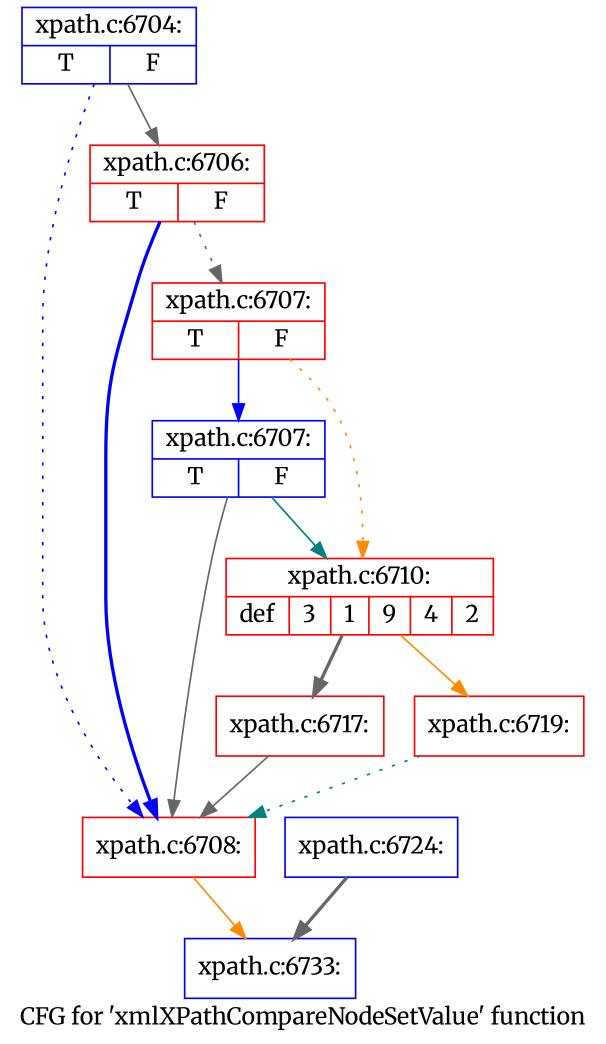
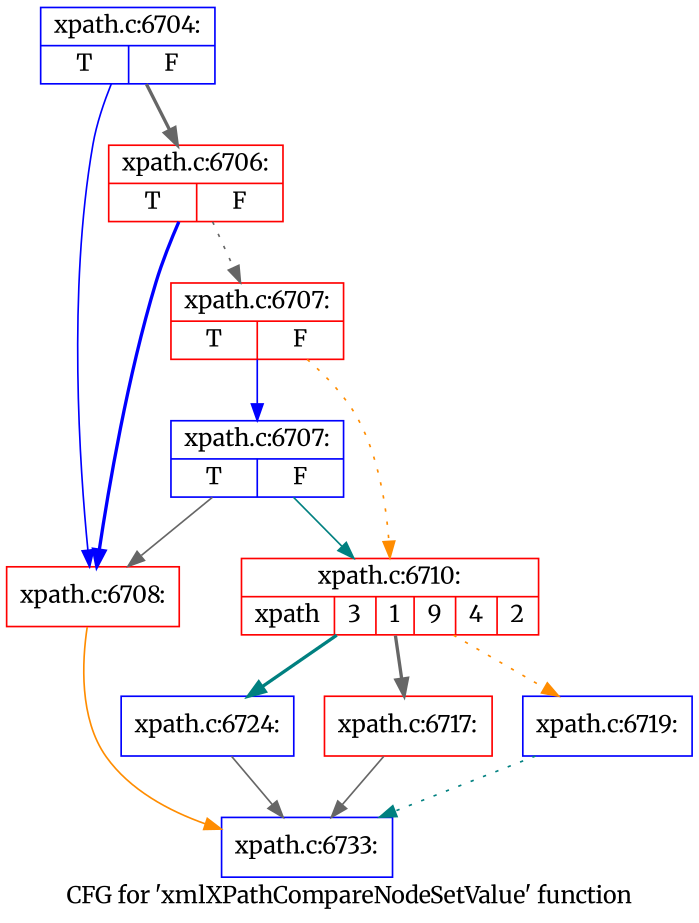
edge "xpath.c:6704:" -> "xpath.c:6706:": style solid -> bold
edge "xpath.c:6704:" -> "xpath.c:6708:": style dotted -> solid
node "xpath.c:6710:": text "def" -> "xpath"
edge "xpath.c:6710:" -> "xpath.c:6719:": style solid -> dotted
edge "xpath.c:6710:" -> "xpath.c:6724:": added
node "xpath.c:6719:": color red -> blue
edge "xpath.c:6717:" -> "xpath.c:6708:": now "xpath.c:6717:" -> "xpath.c:6733:"
edge "xpath.c:6719:" -> "xpath.c:6708:": now "xpath.c:6719:" -> "xpath.c:6733:"
edge "xpath.c:6724:" -> "xpath.c:6733:": style bold -> solid
